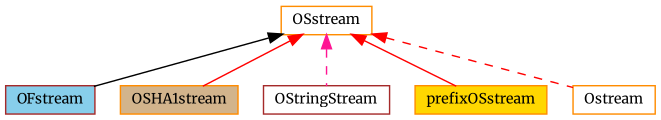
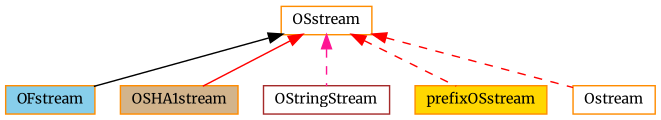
edge "prefixOSstream" -> "OSstream": style solid -> dashed
node "OFstream": color brown -> darkorange
